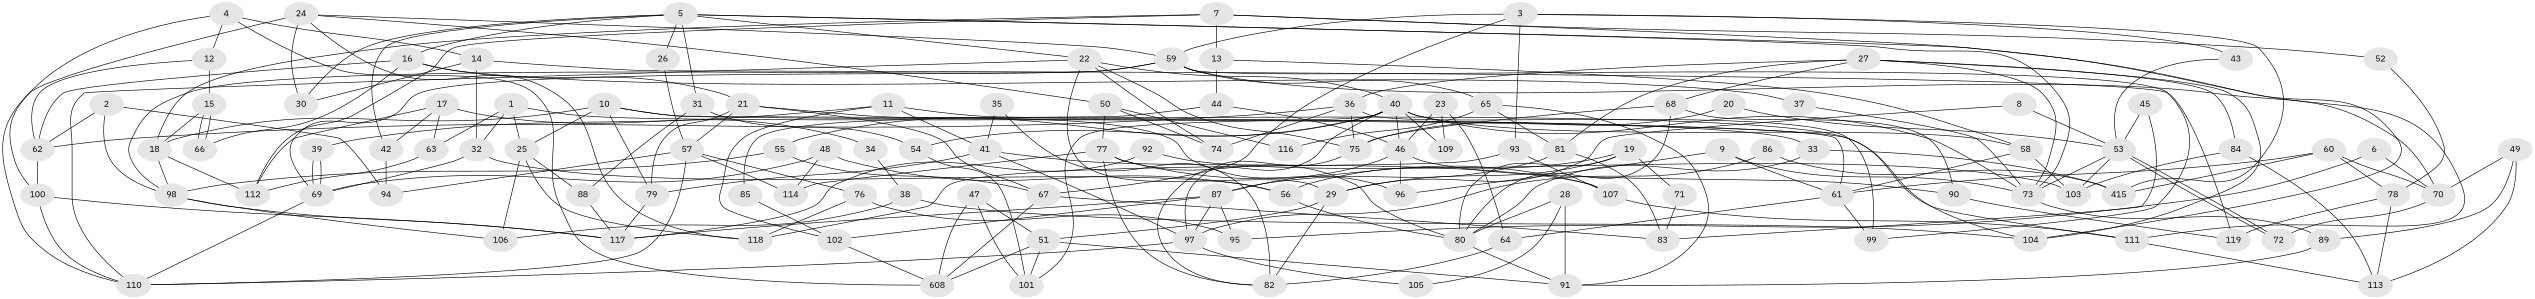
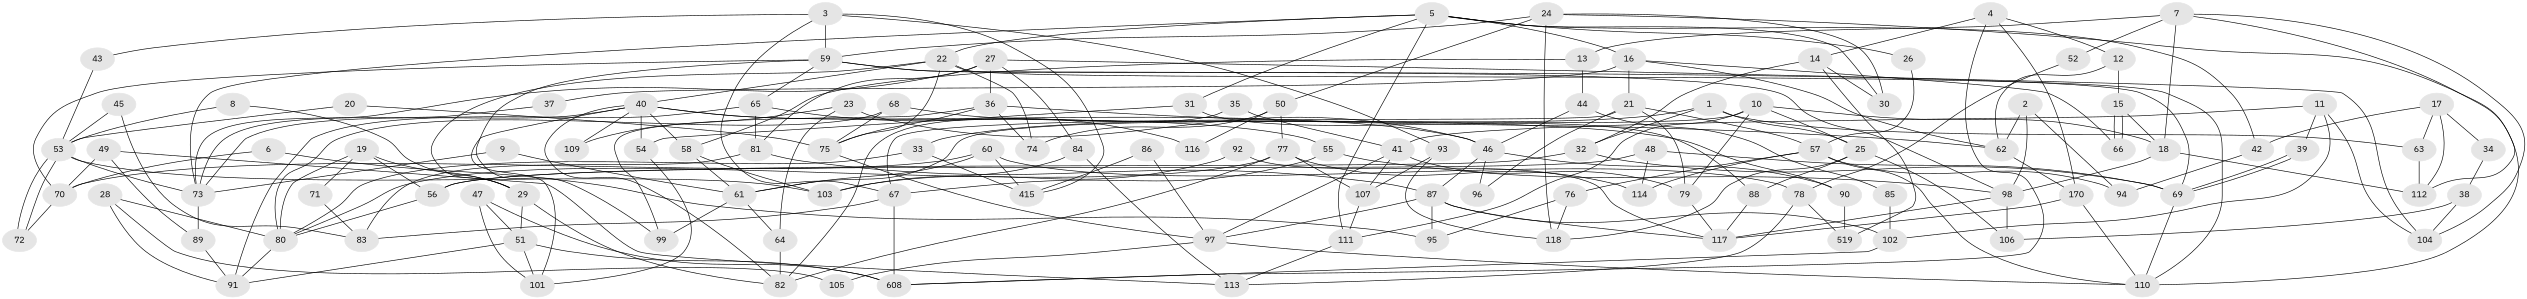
edge "27" -- "68": removed
edge "9" -- "96": removed
node "100": label "100" -> "170"
node "119": label "119" -> "519"
